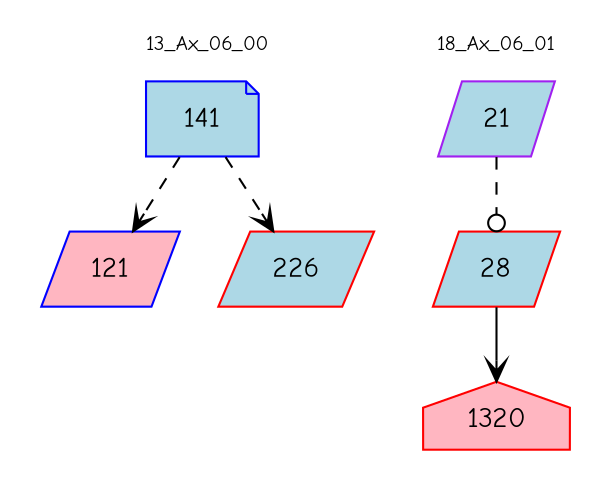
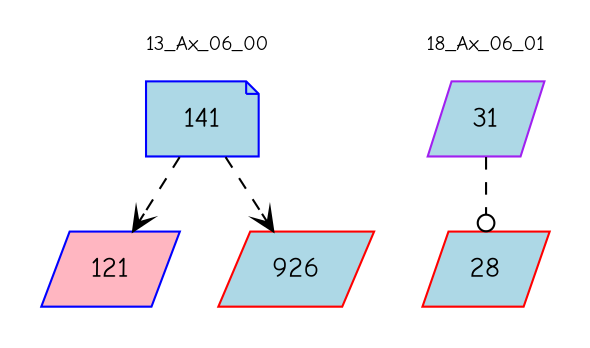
node "21": label "21" -> "31"
node "226": label "226" -> "926"
node "1320": removed
